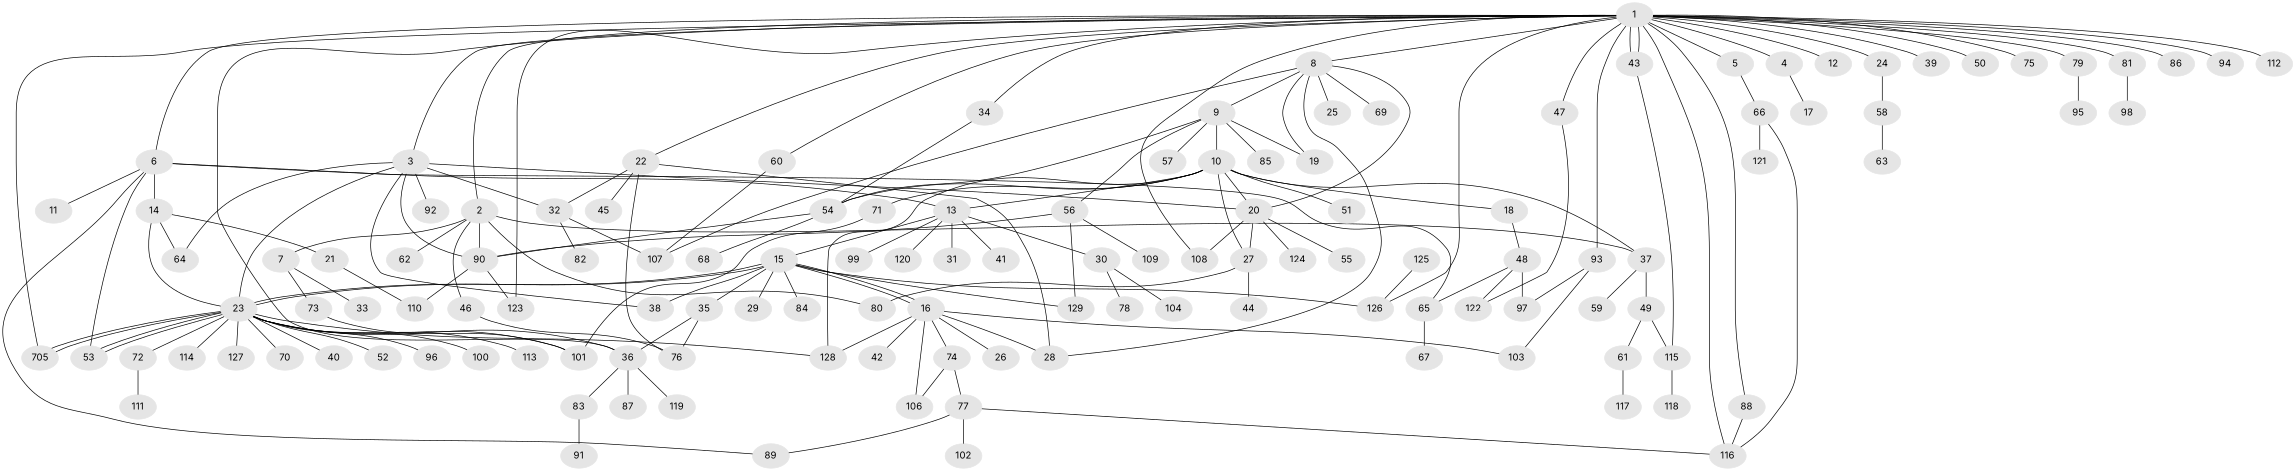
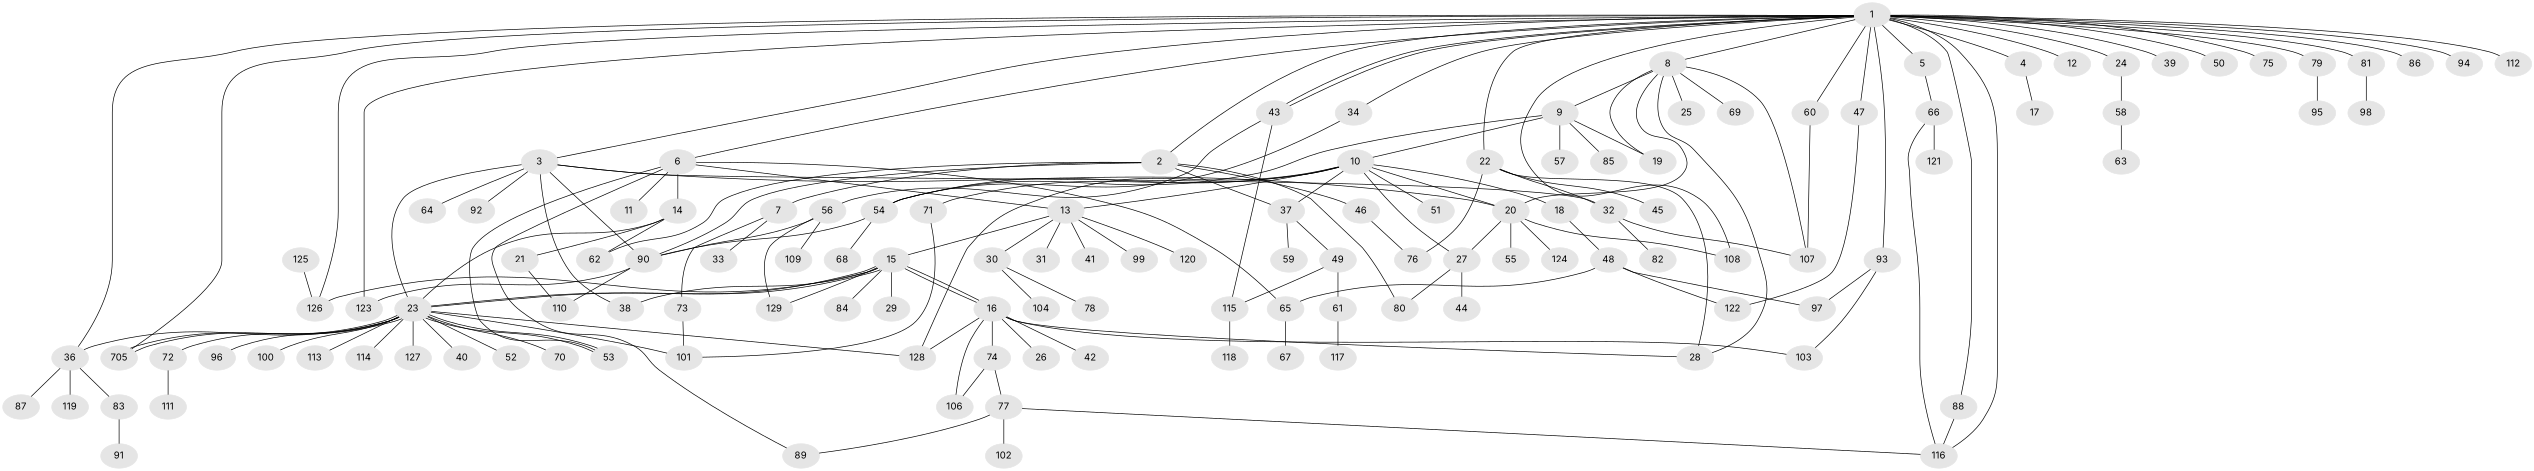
edge "9" -- "56": now "43" -- "56"
edge "14" -- "64": now "14" -- "62"
node "35": removed
